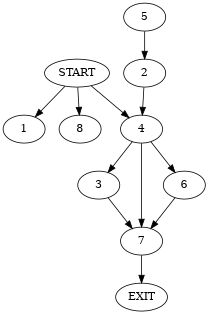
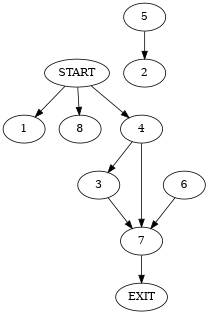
edge "2" -> "4": removed
edge "4" -> "6": removed
